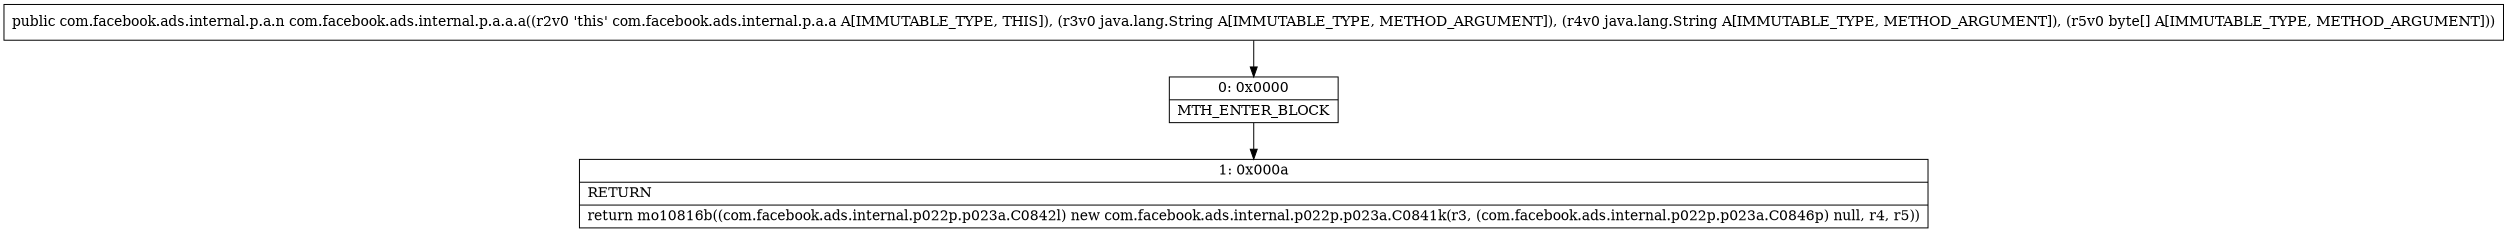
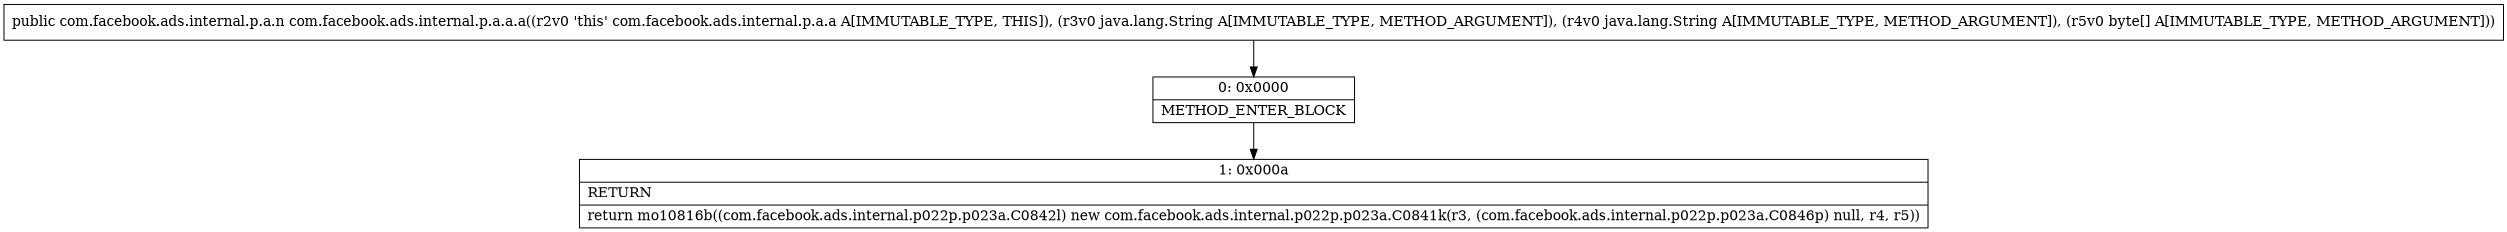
node "0: 0x0000": text "MTH_ENTER_BLOCK" -> "METHOD_ENTER_BLOCK"
